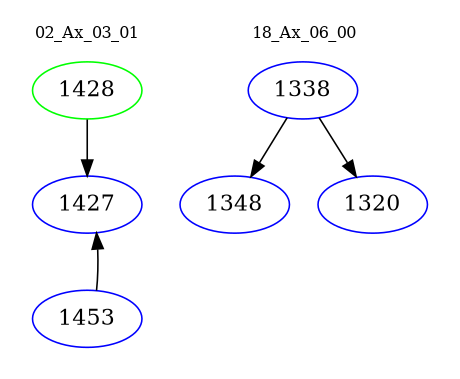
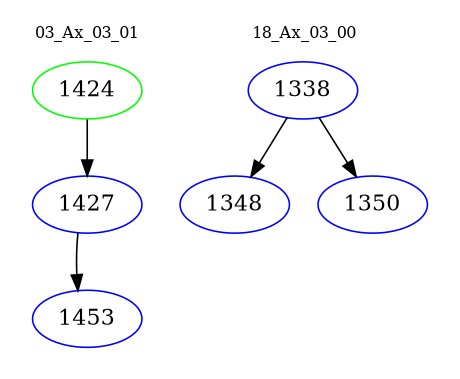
cluster "02_Ax_03_01": label "02_Ax_03_01" -> "03_Ax_03_01"
cluster "18_Ax_06_00": label "18_Ax_06_00" -> "18_Ax_03_00"
node "1428": label "1428" -> "1424"
node "1320": label "1320" -> "1350"
edge "1453" -> "1427": reversed
